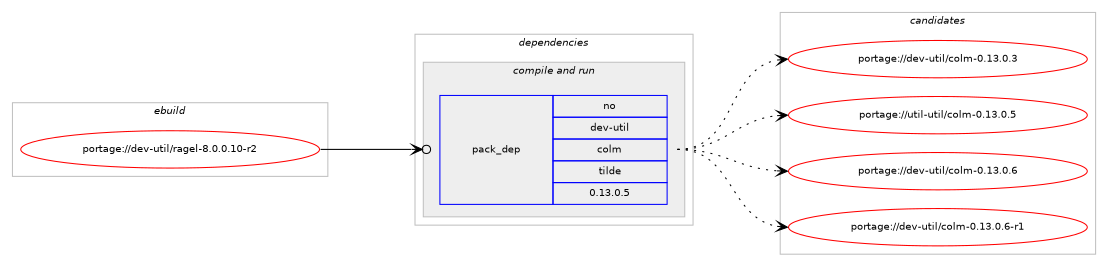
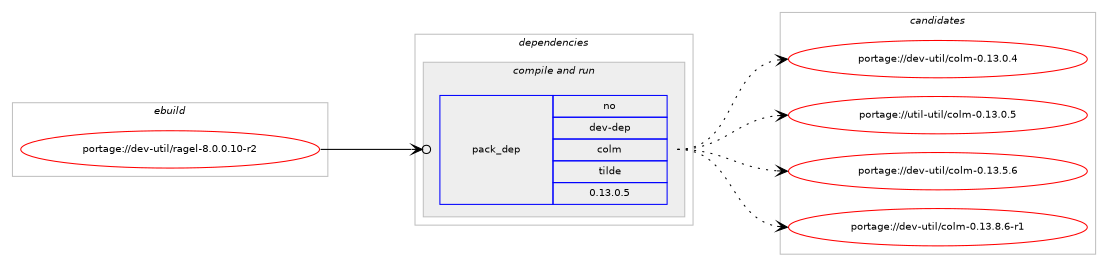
node "portage://dev-util/colm-0.13.0.3": label "portage://dev-util/colm-0.13.0.3" -> "portage://dev-util/colm-0.13.0.4"
node "pack_dep": text "dev-util" -> "dev-dep"
node "portage://dev-util/colm-0.13.0.6": label "portage://dev-util/colm-0.13.0.6" -> "portage://dev-util/colm-0.13.5.6"
node "portage://dev-util/colm-0.13.0.6-r1": label "portage://dev-util/colm-0.13.0.6-r1" -> "portage://dev-util/colm-0.13.8.6-r1"
